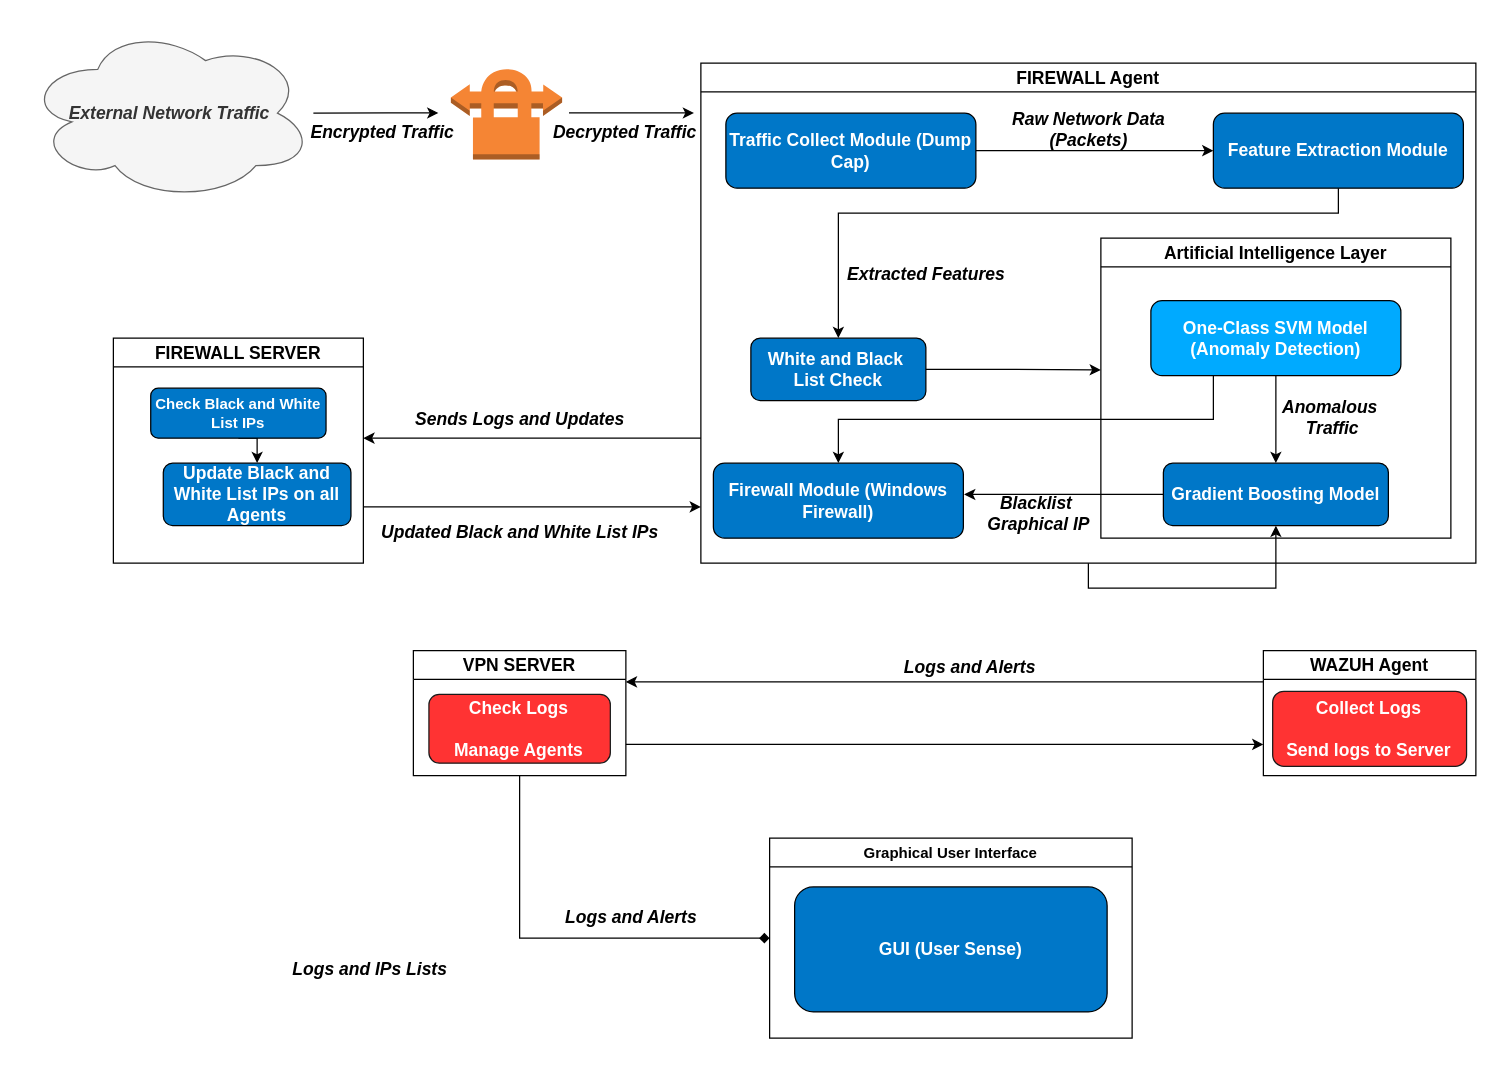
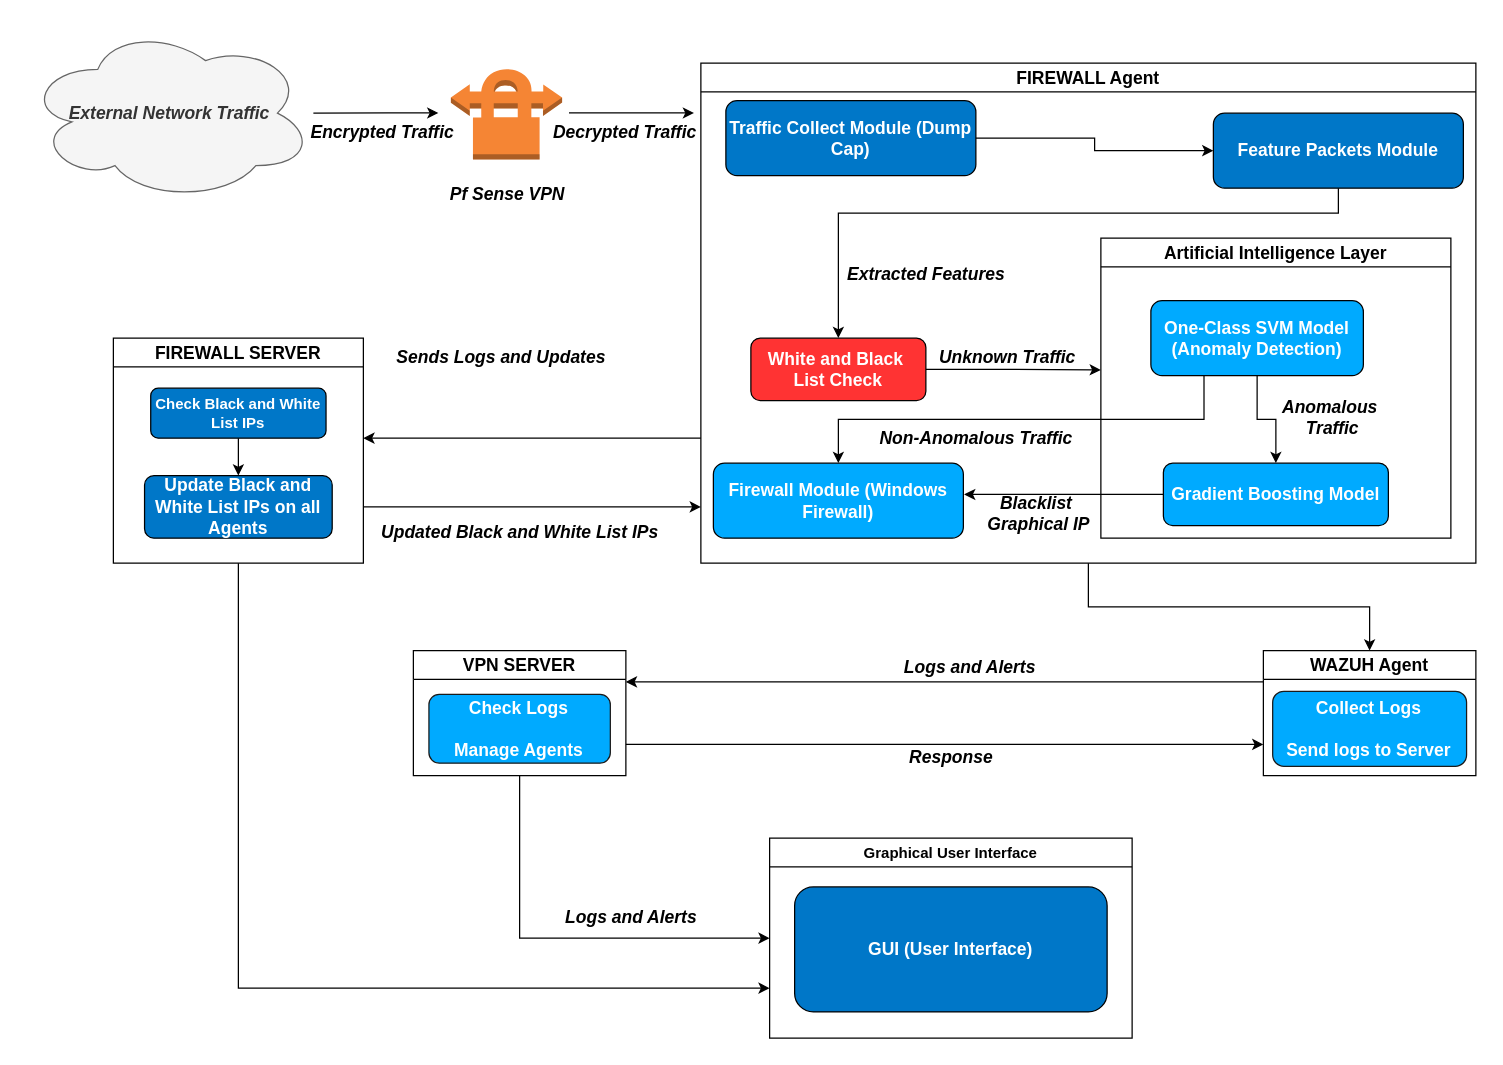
node "Raw Network Data (Packets)": removed
node "Traffic Collect Module (Dump Cap)": moved (851, 151) -> (851, 138)
node "Feature Extraction Module": label "Feature Extraction Module" -> "Feature Packets Module"
node "Pf Sense VPN": added
node "One-Class SVM Model (Anomaly Detection)": size 250x75 -> 213x75
node "Unknown Traffic": added
node "White and Black List Check": fillcolor #0077c8 -> #ff3333
node "Sends Logs and Updates": moved (519, 419) -> (501, 357)
node "Non-Anomalous Traffic": added
node "Update Black and White List IPs on all Agents": moved (257, 494) -> (238, 507)
node "Gradient Boosting Model": fillcolor #0077c8 -> #00aaff
node "Firewall Module (Windows Firewall)": fillcolor #0077c8 -> #00aaff
edge "FIREWALL Agent" -> "Gradient Boosting Model": now "FIREWALL Agent" -> "WAZUH Agent"
node "Check Logs Manage Agents": fillcolor #ff3333 -> #00aaff
node "Collect Logs Send logs to Server": fillcolor #ff3333 -> #00aaff
node "Response": added
edge "VPN SERVER" -> "Graphical User Interface": arrowhead diamond -> classic
node "GUI (User Sense)": label "GUI (User Sense)" -> "GUI (User Interface)"
node "Logs and IPs Lists": removed
edge "FIREWALL SERVER" -> "Graphical User Interface": added
